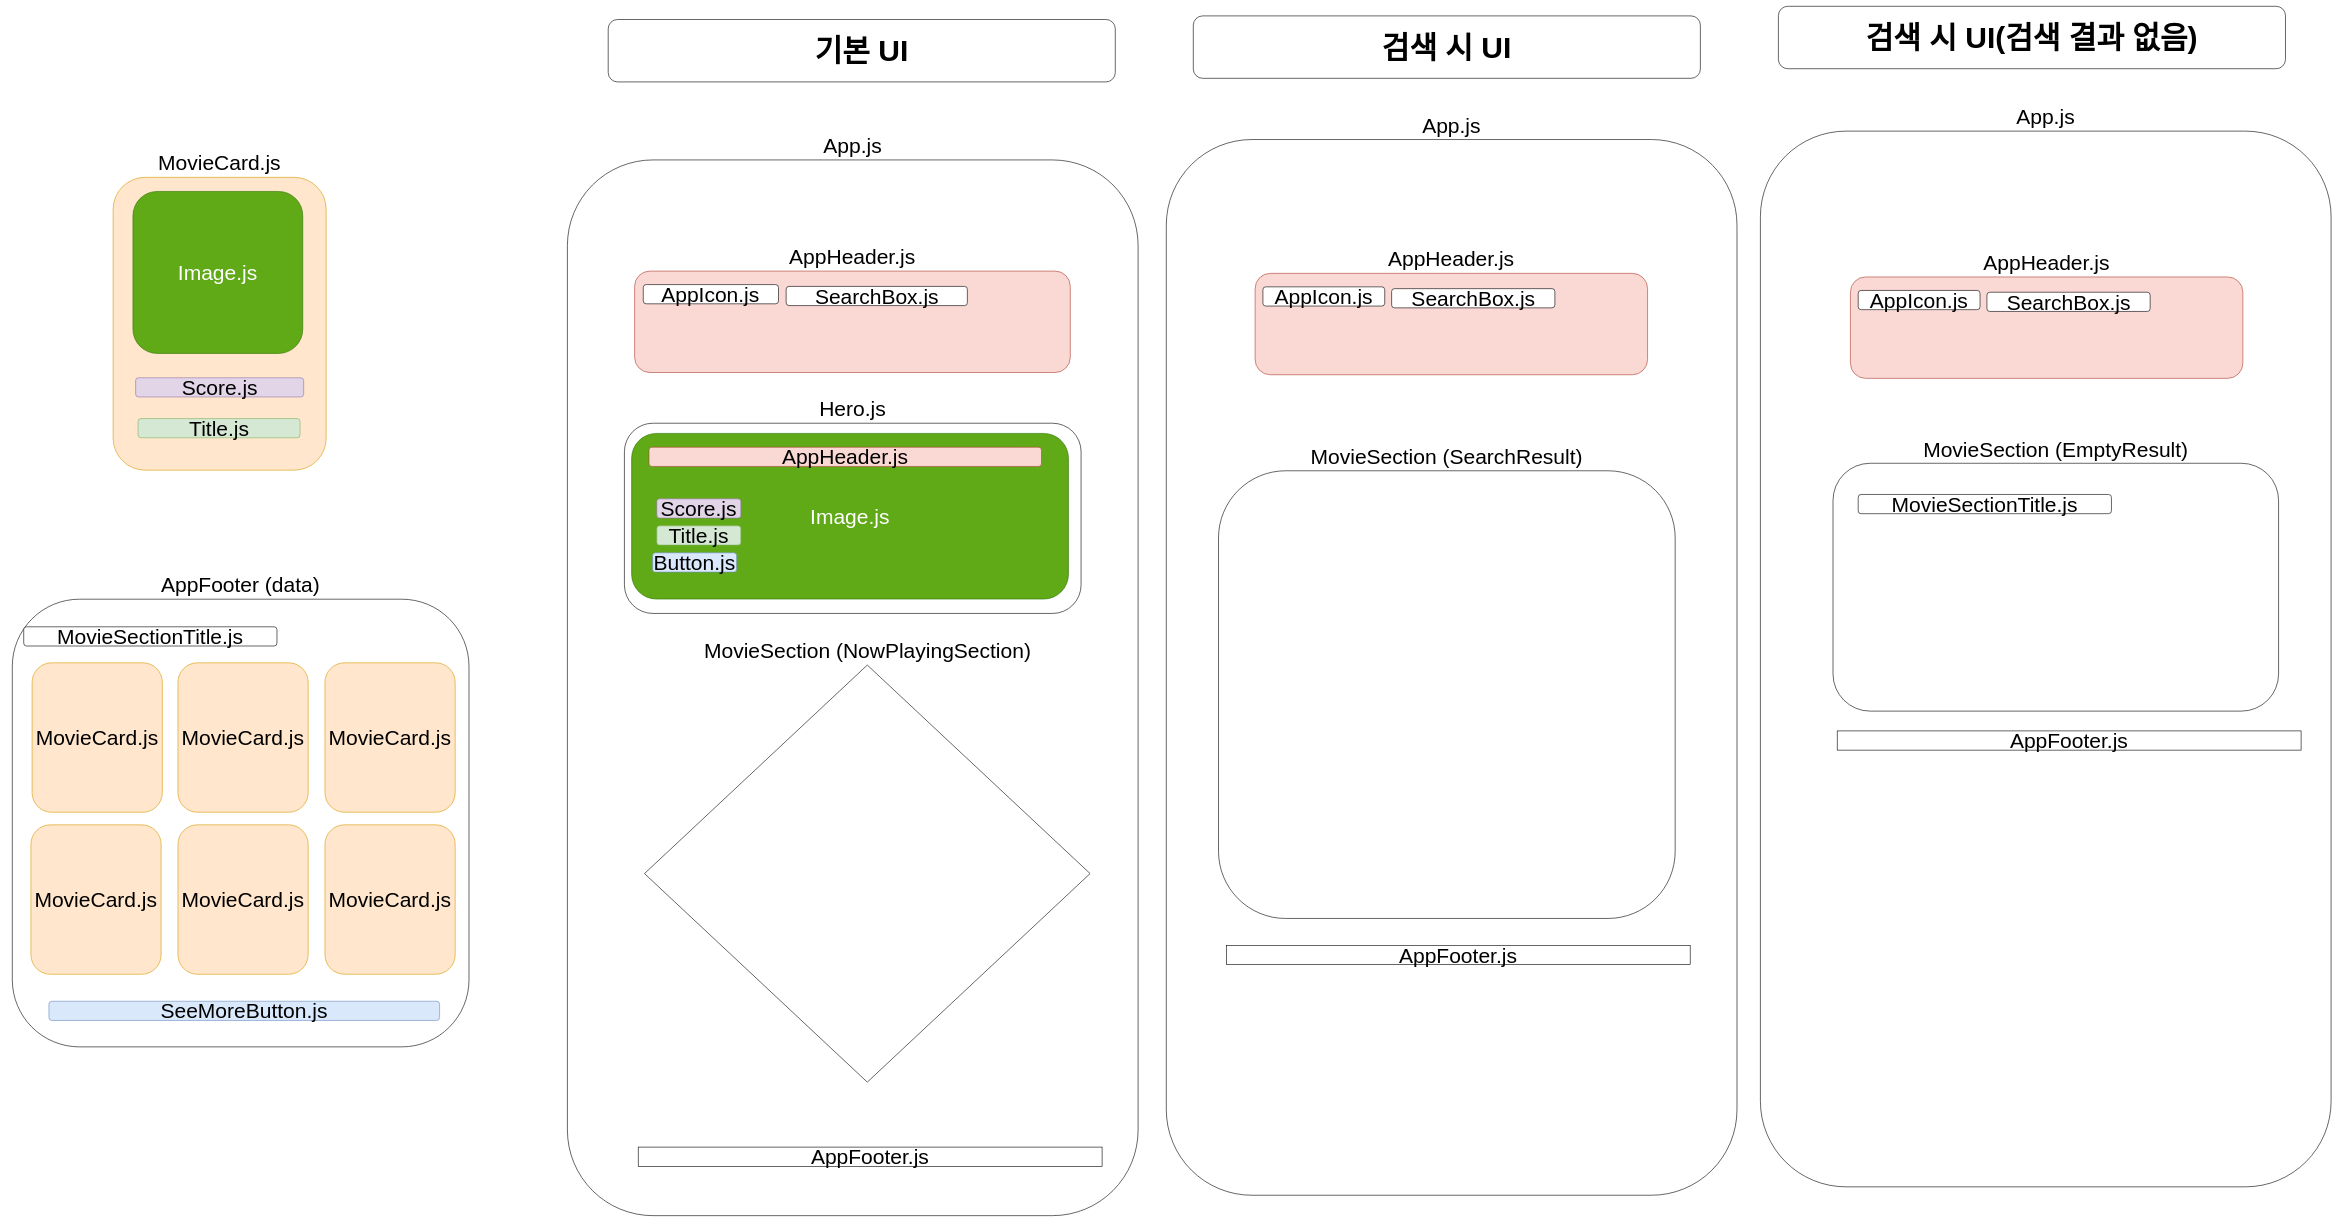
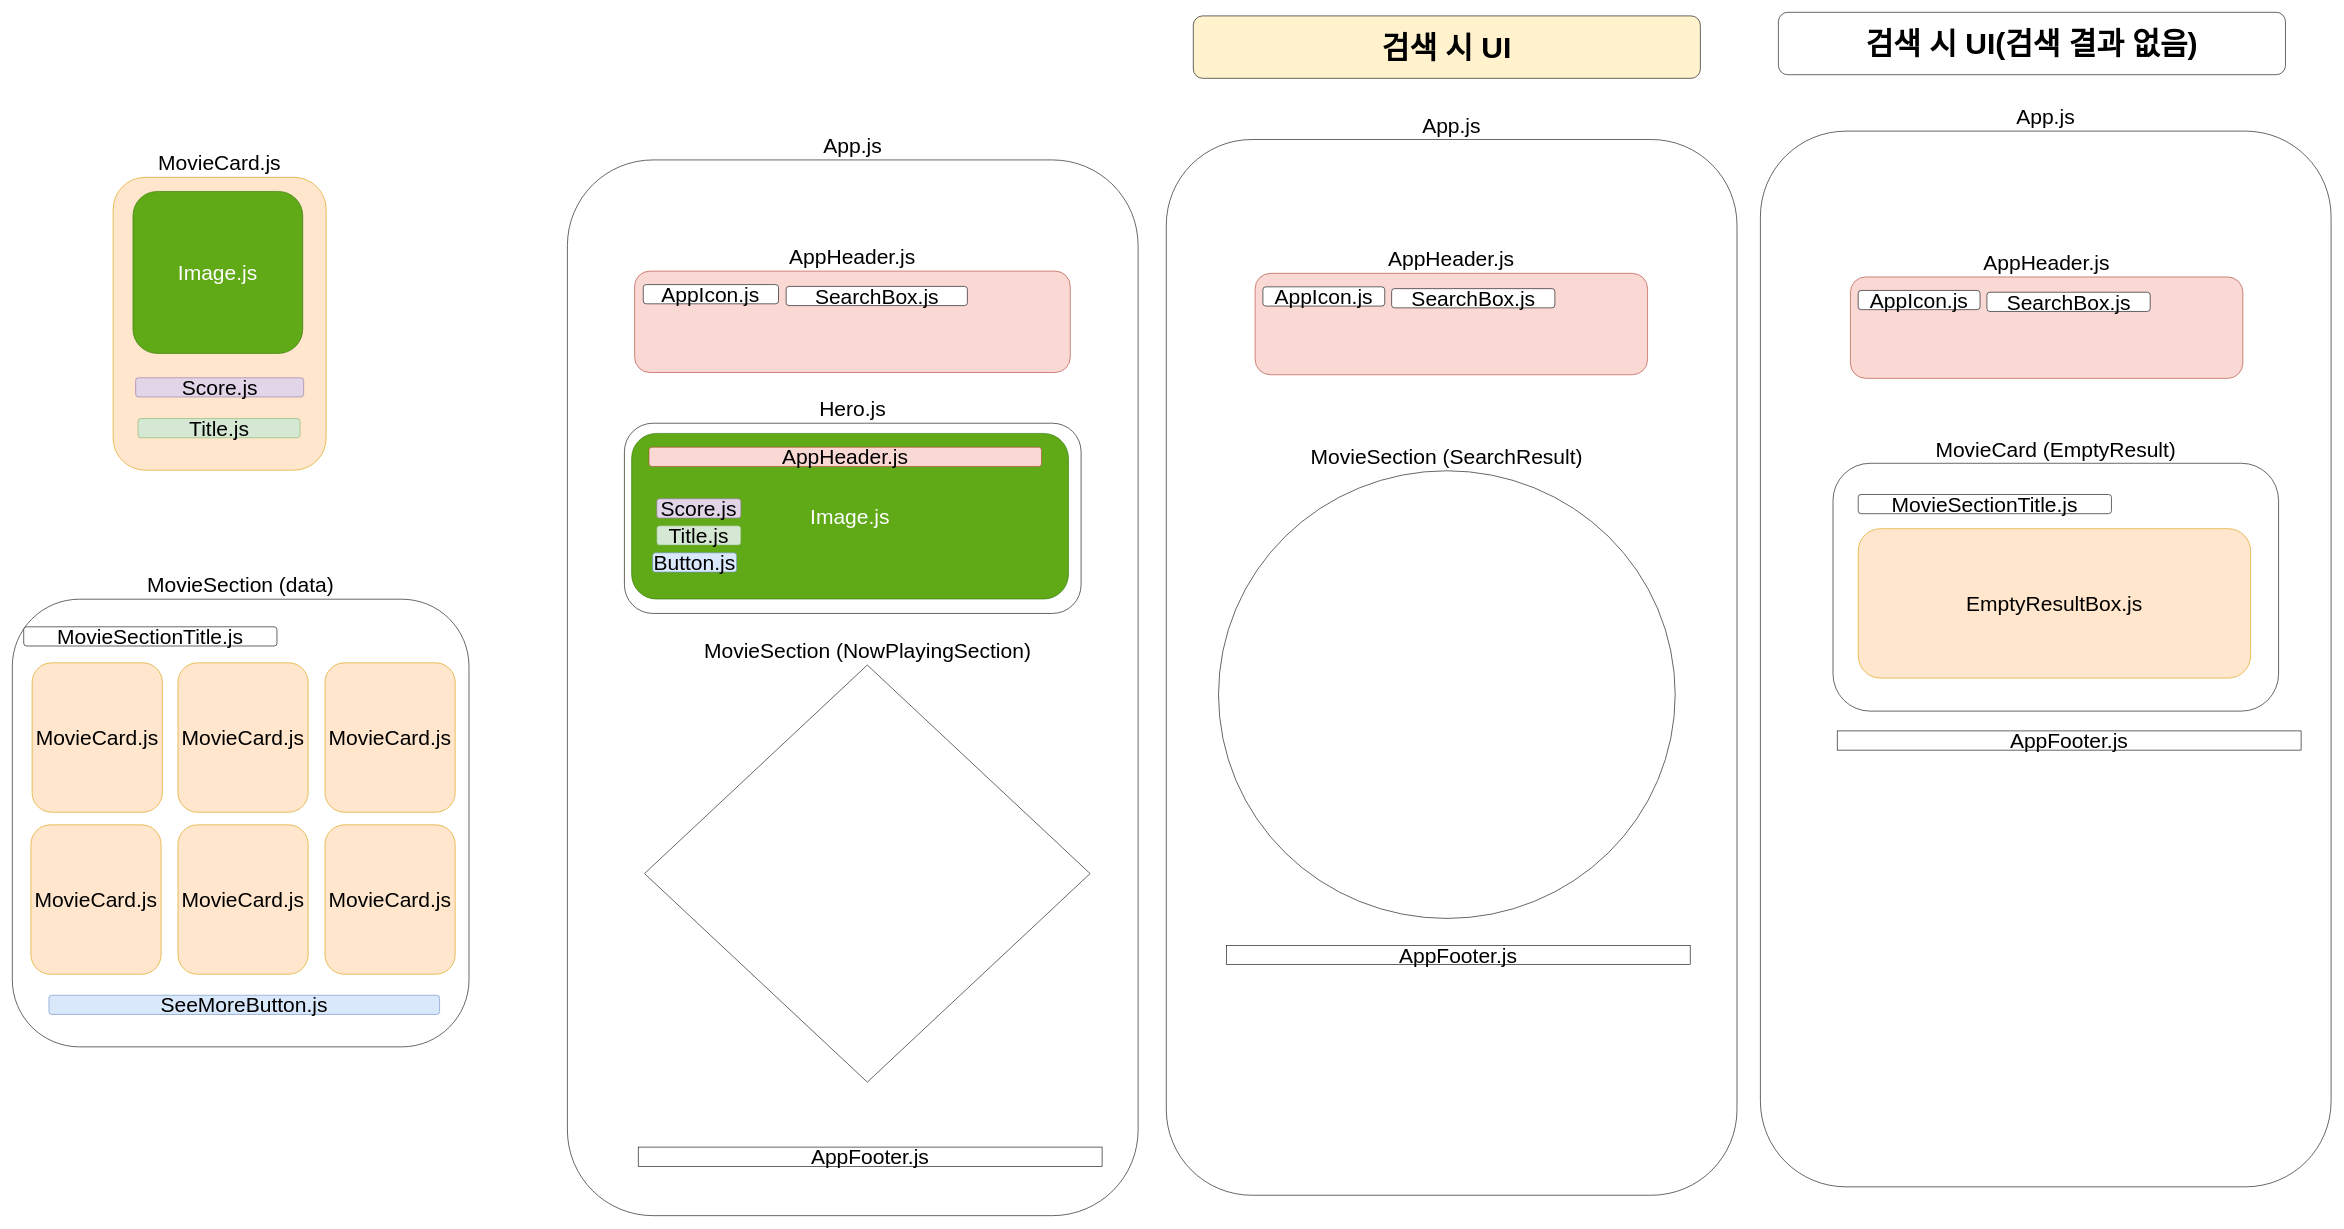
node "검색 시 UI(검색 결과 없음)": moved (2032, 38) -> (2032, 44)
node "검색 시 UI": fillcolor #ffffff -> #fff2cc
node "기본 UI": removed
node "MovieSection (EmptyResult)": label "MovieSection (EmptyResult)" -> "MovieCard (EmptyResult)"
node "AppFooter (data)": label "AppFooter (data)" -> "MovieSection (data)"
node "EmptyResultBox.js": added
node "MovieSection (SearchResult)": shape rounded rectangle -> ellipse
node "SeeMoreButton.js": moved (244, 1011) -> (244, 1005)
